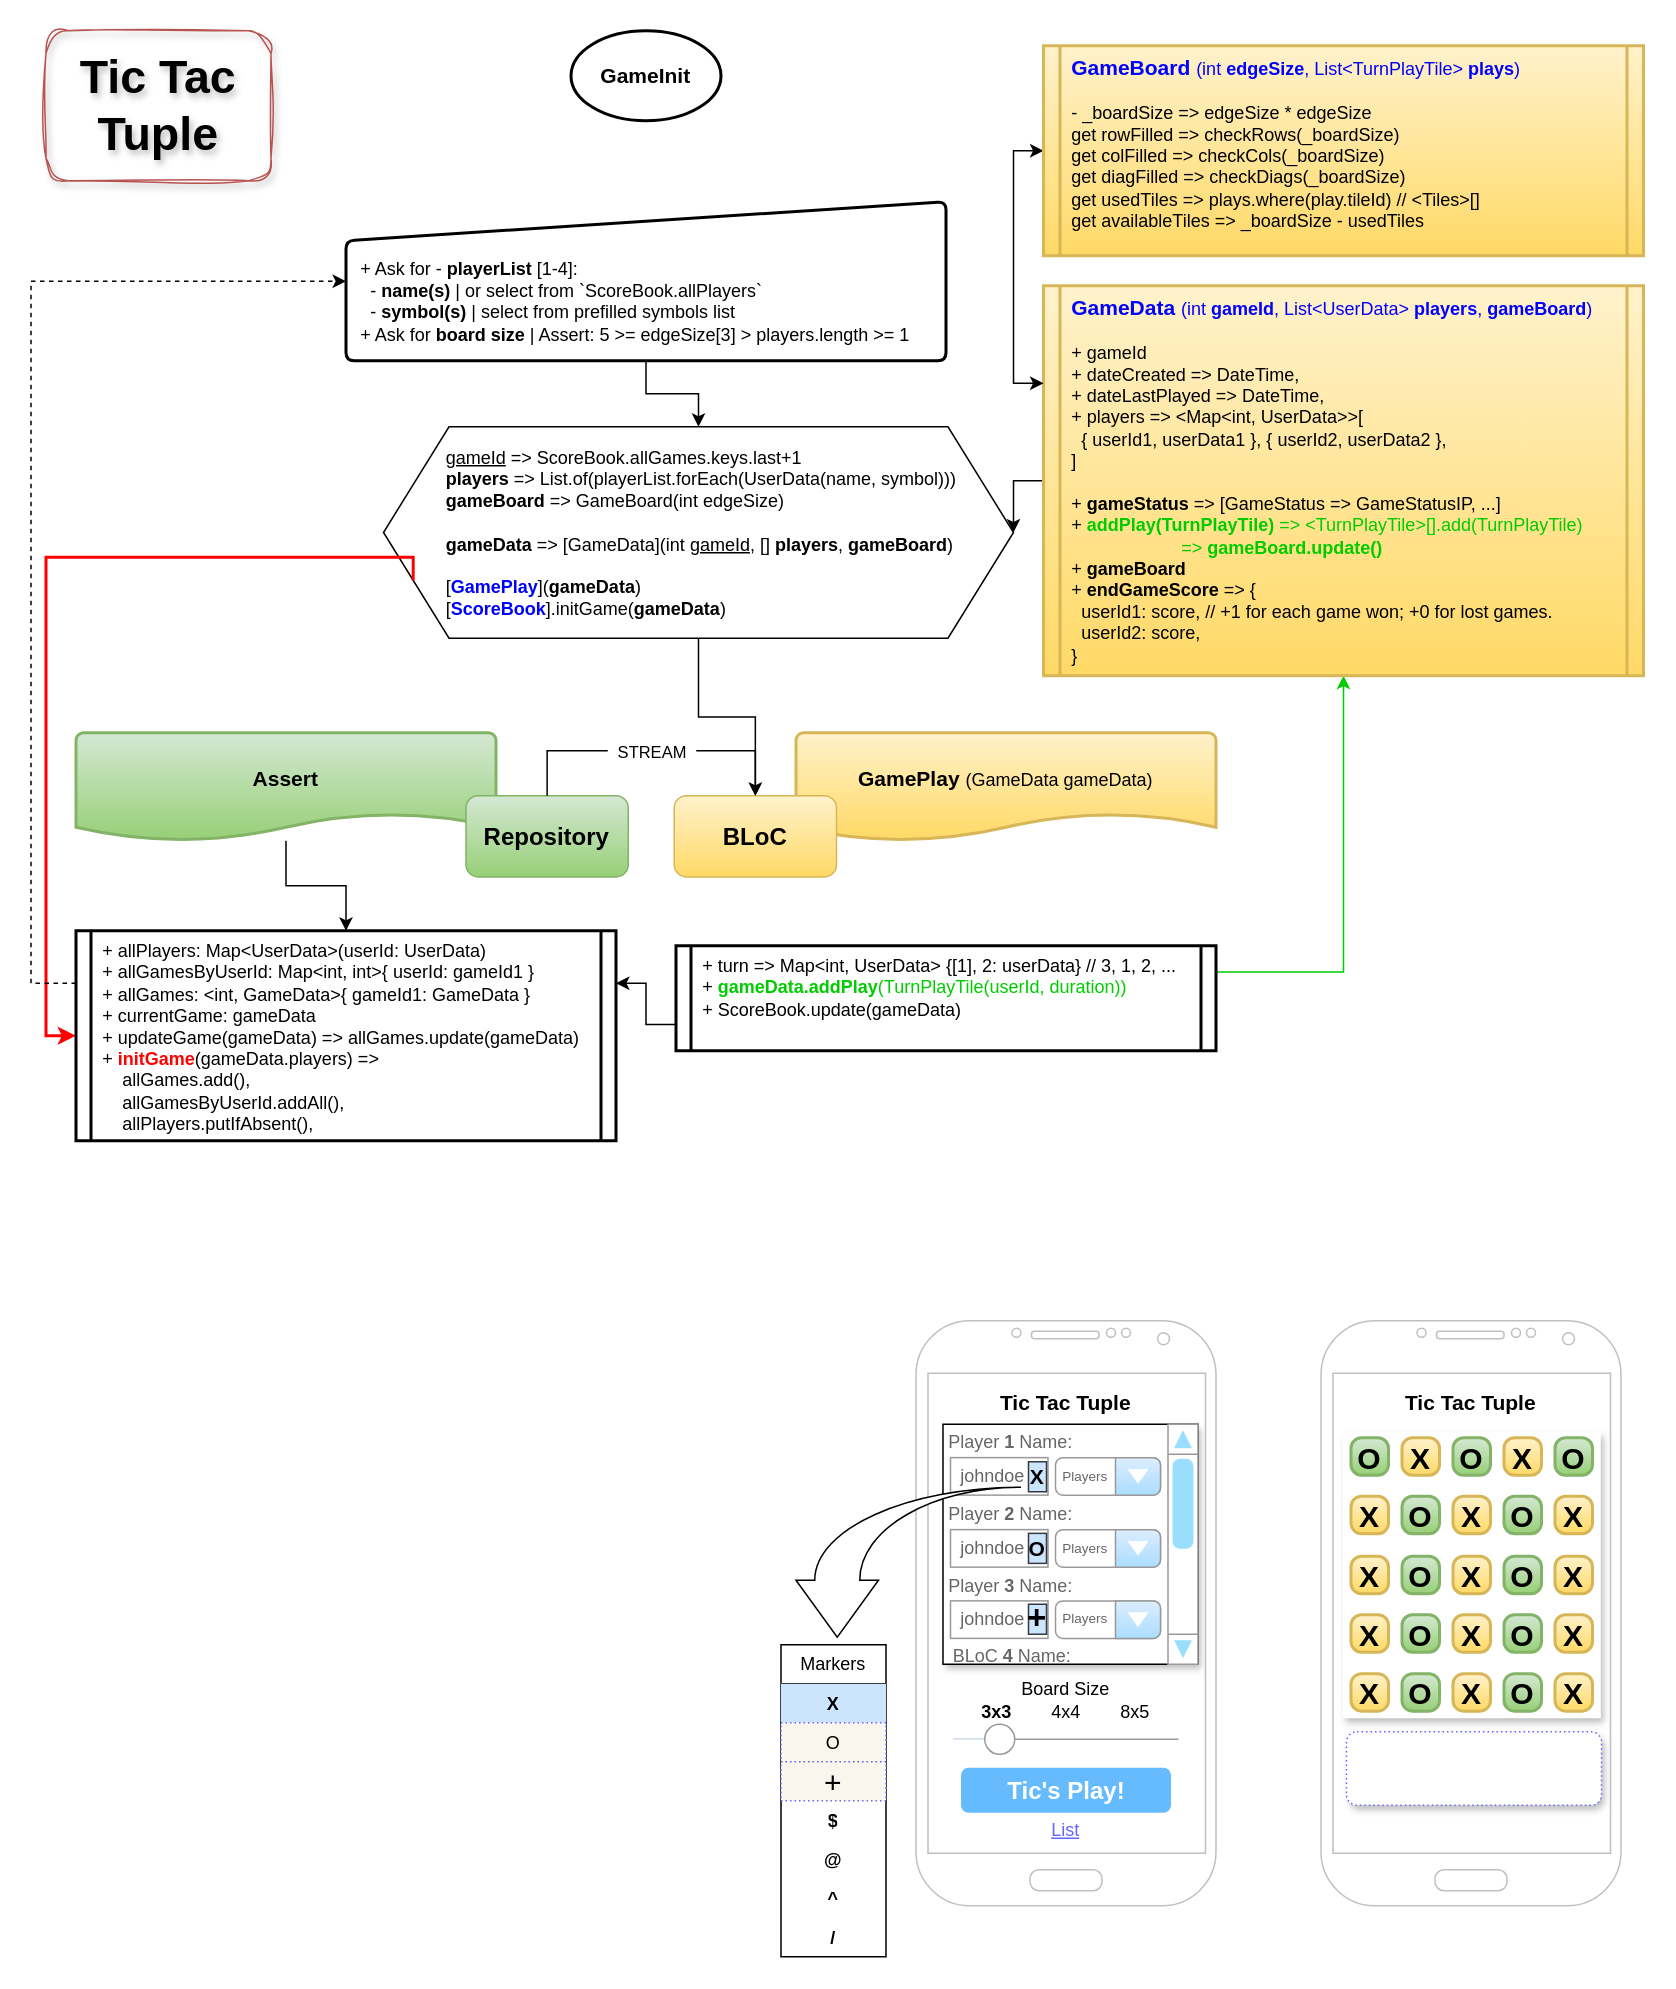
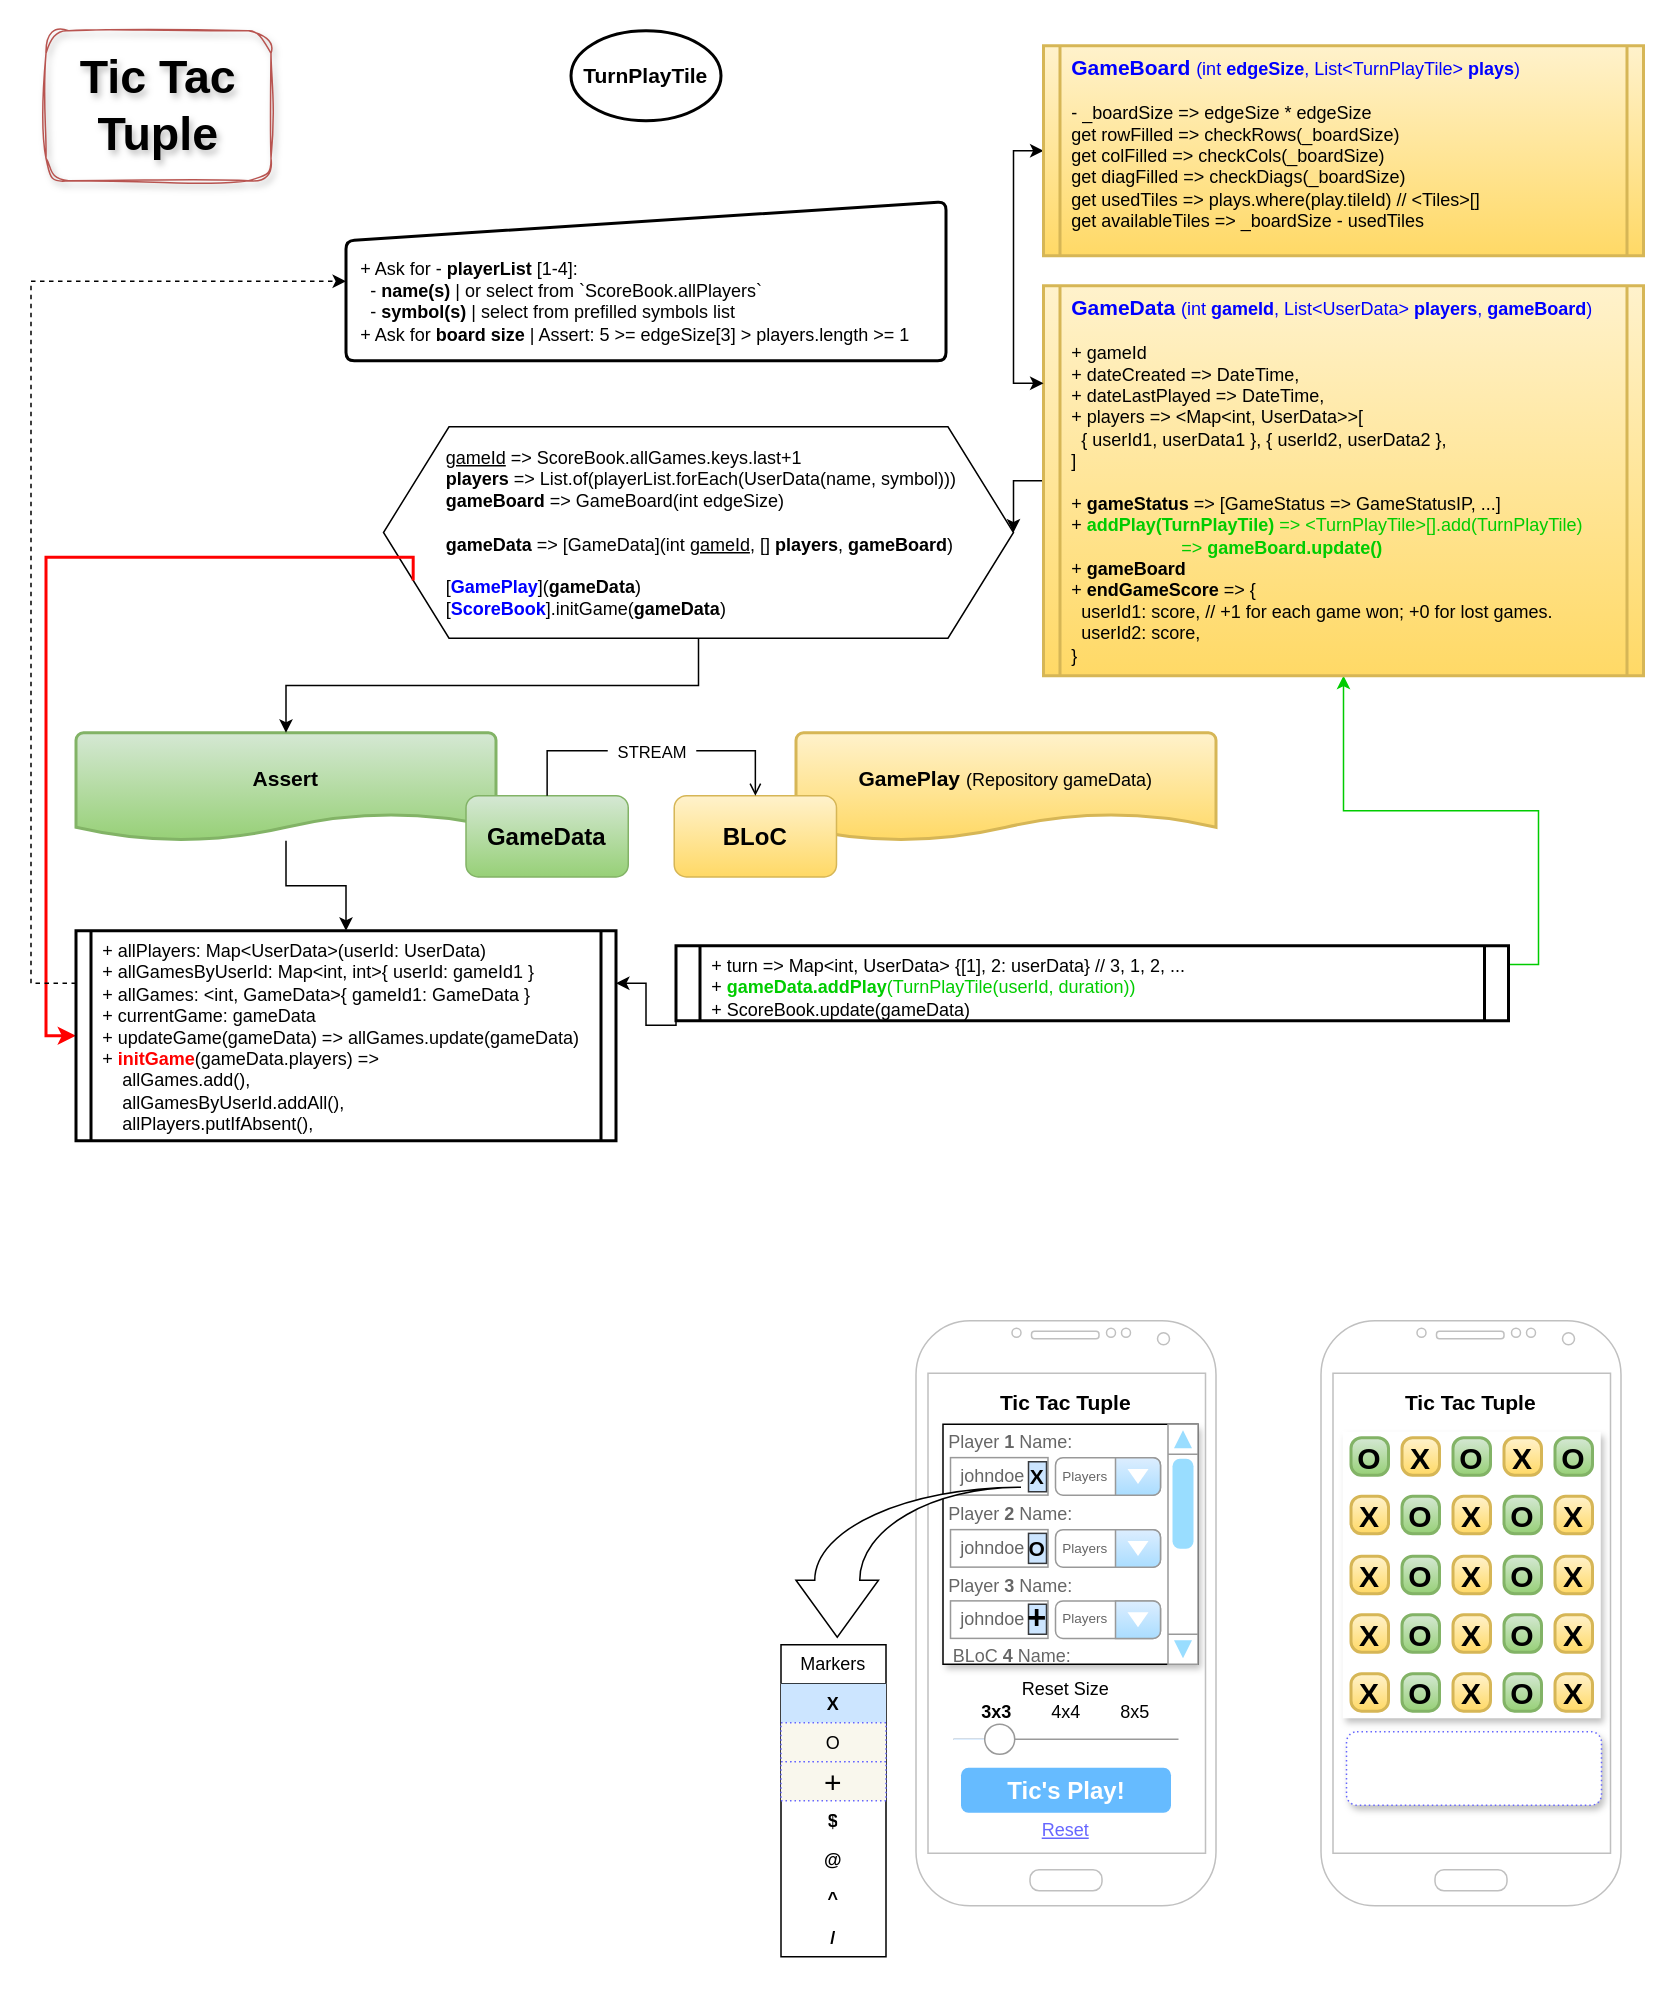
node "GameInit": label "GameInit" -> "TurnPlayTile"
edge "+ Ask for - playerList [1-4]: - name(s) | or select from `ScoreBook.allPlayers` - symbol(s) | select from prefilled symbols list + Ask for board size | Assert: 5 >= edgeSize[3] > players.length >= 1" -> "gameId => ScoreBook.allGames.keys.last+1 players => List.of(playerList.forEach(UserData(name, symbol))) gameBoard => GameBoard(int edgeSize) gameData => [GameData](int gameId, [] players, gameBoard) [GamePlay](gameData) [ScoreBook].initGame(gameData)": removed
edge "gameId => ScoreBook.allGames.keys.last+1 players => List.of(playerList.forEach(UserData(name, symbol))) gameBoard => GameBoard(int edgeSize) gameData => [GameData](int gameId, [] players, gameBoard) [GamePlay](gameData) [ScoreBook].initGame(gameData)" -> "BLoC": now "gameId => ScoreBook.allGames.keys.last+1 players => List.of(playerList.forEach(UserData(name, symbol))) gameBoard => GameBoard(int edgeSize) gameData => [GameData](int gameId, [] players, gameBoard) [GamePlay](gameData) [ScoreBook].initGame(gameData)" -> "Assert"
node "GamePlay (GameData gameData)": label "GamePlay (GameData gameData)" -> "GamePlay (Repository gameData)"
node "Repository": label "Repository" -> "GameData"
node "+ turn => Map<int, UserData> {[1], 2: userData} // 3, 1, 2, ... + gameData.addPlay(TurnPlayTile(userId, duration)) + ScoreBook.update(gameData)": size 540x105 -> 833x75
node "Board Size": label "Board Size" -> "Reset Size"
node "List": label "List" -> "Reset"
